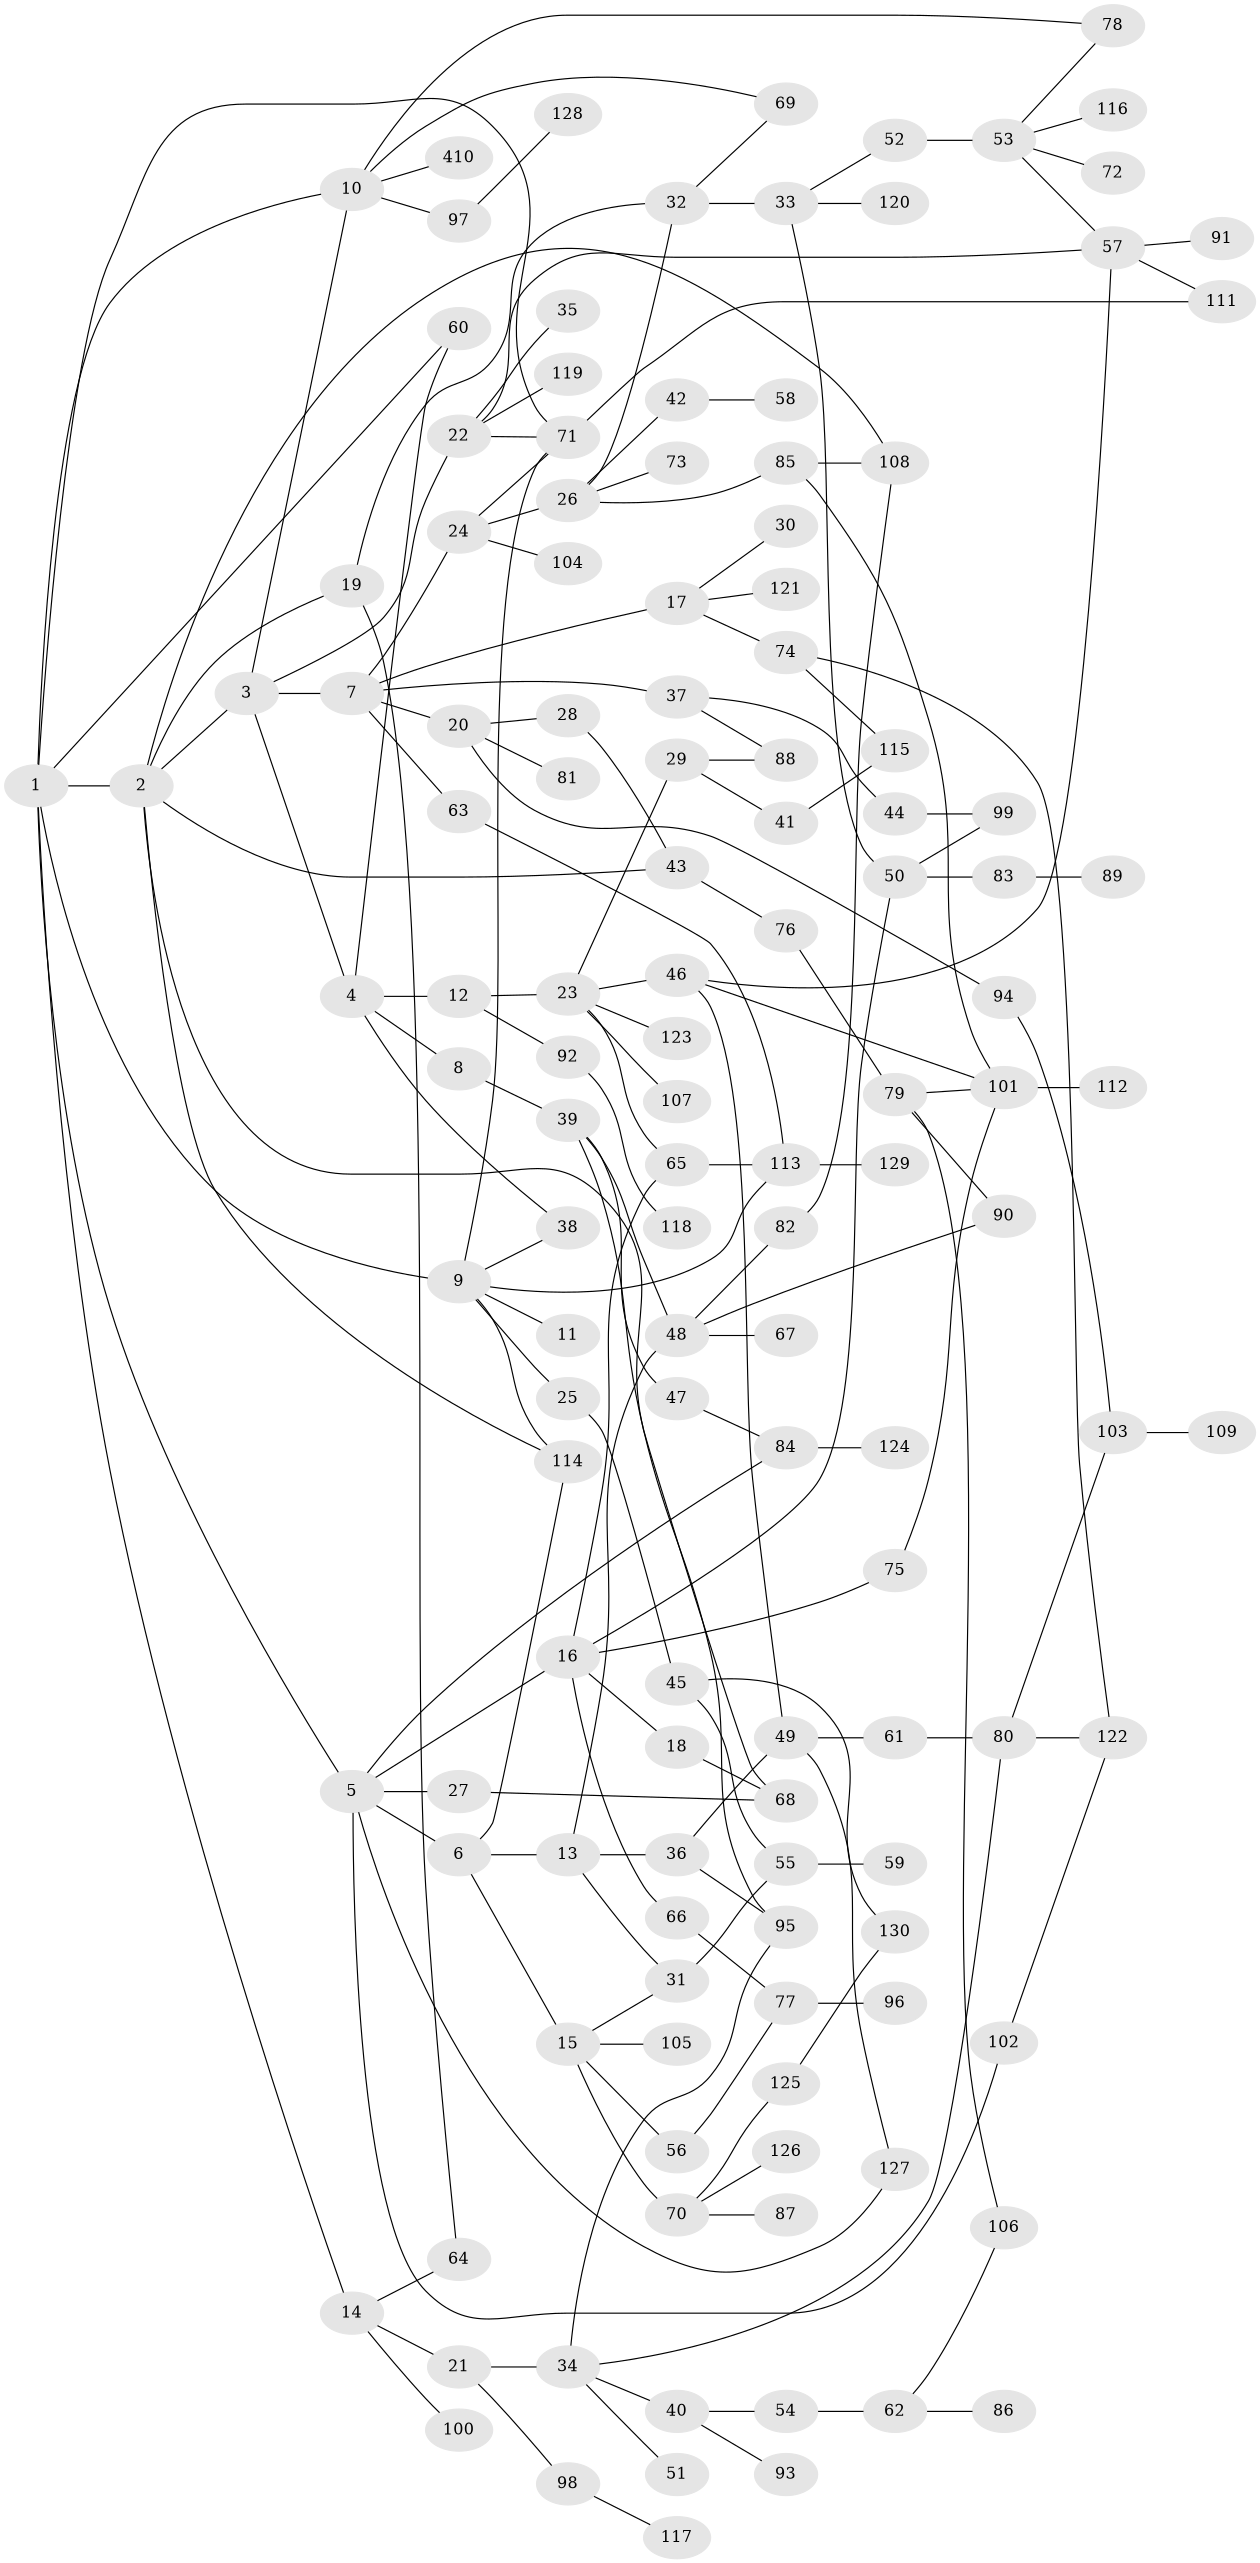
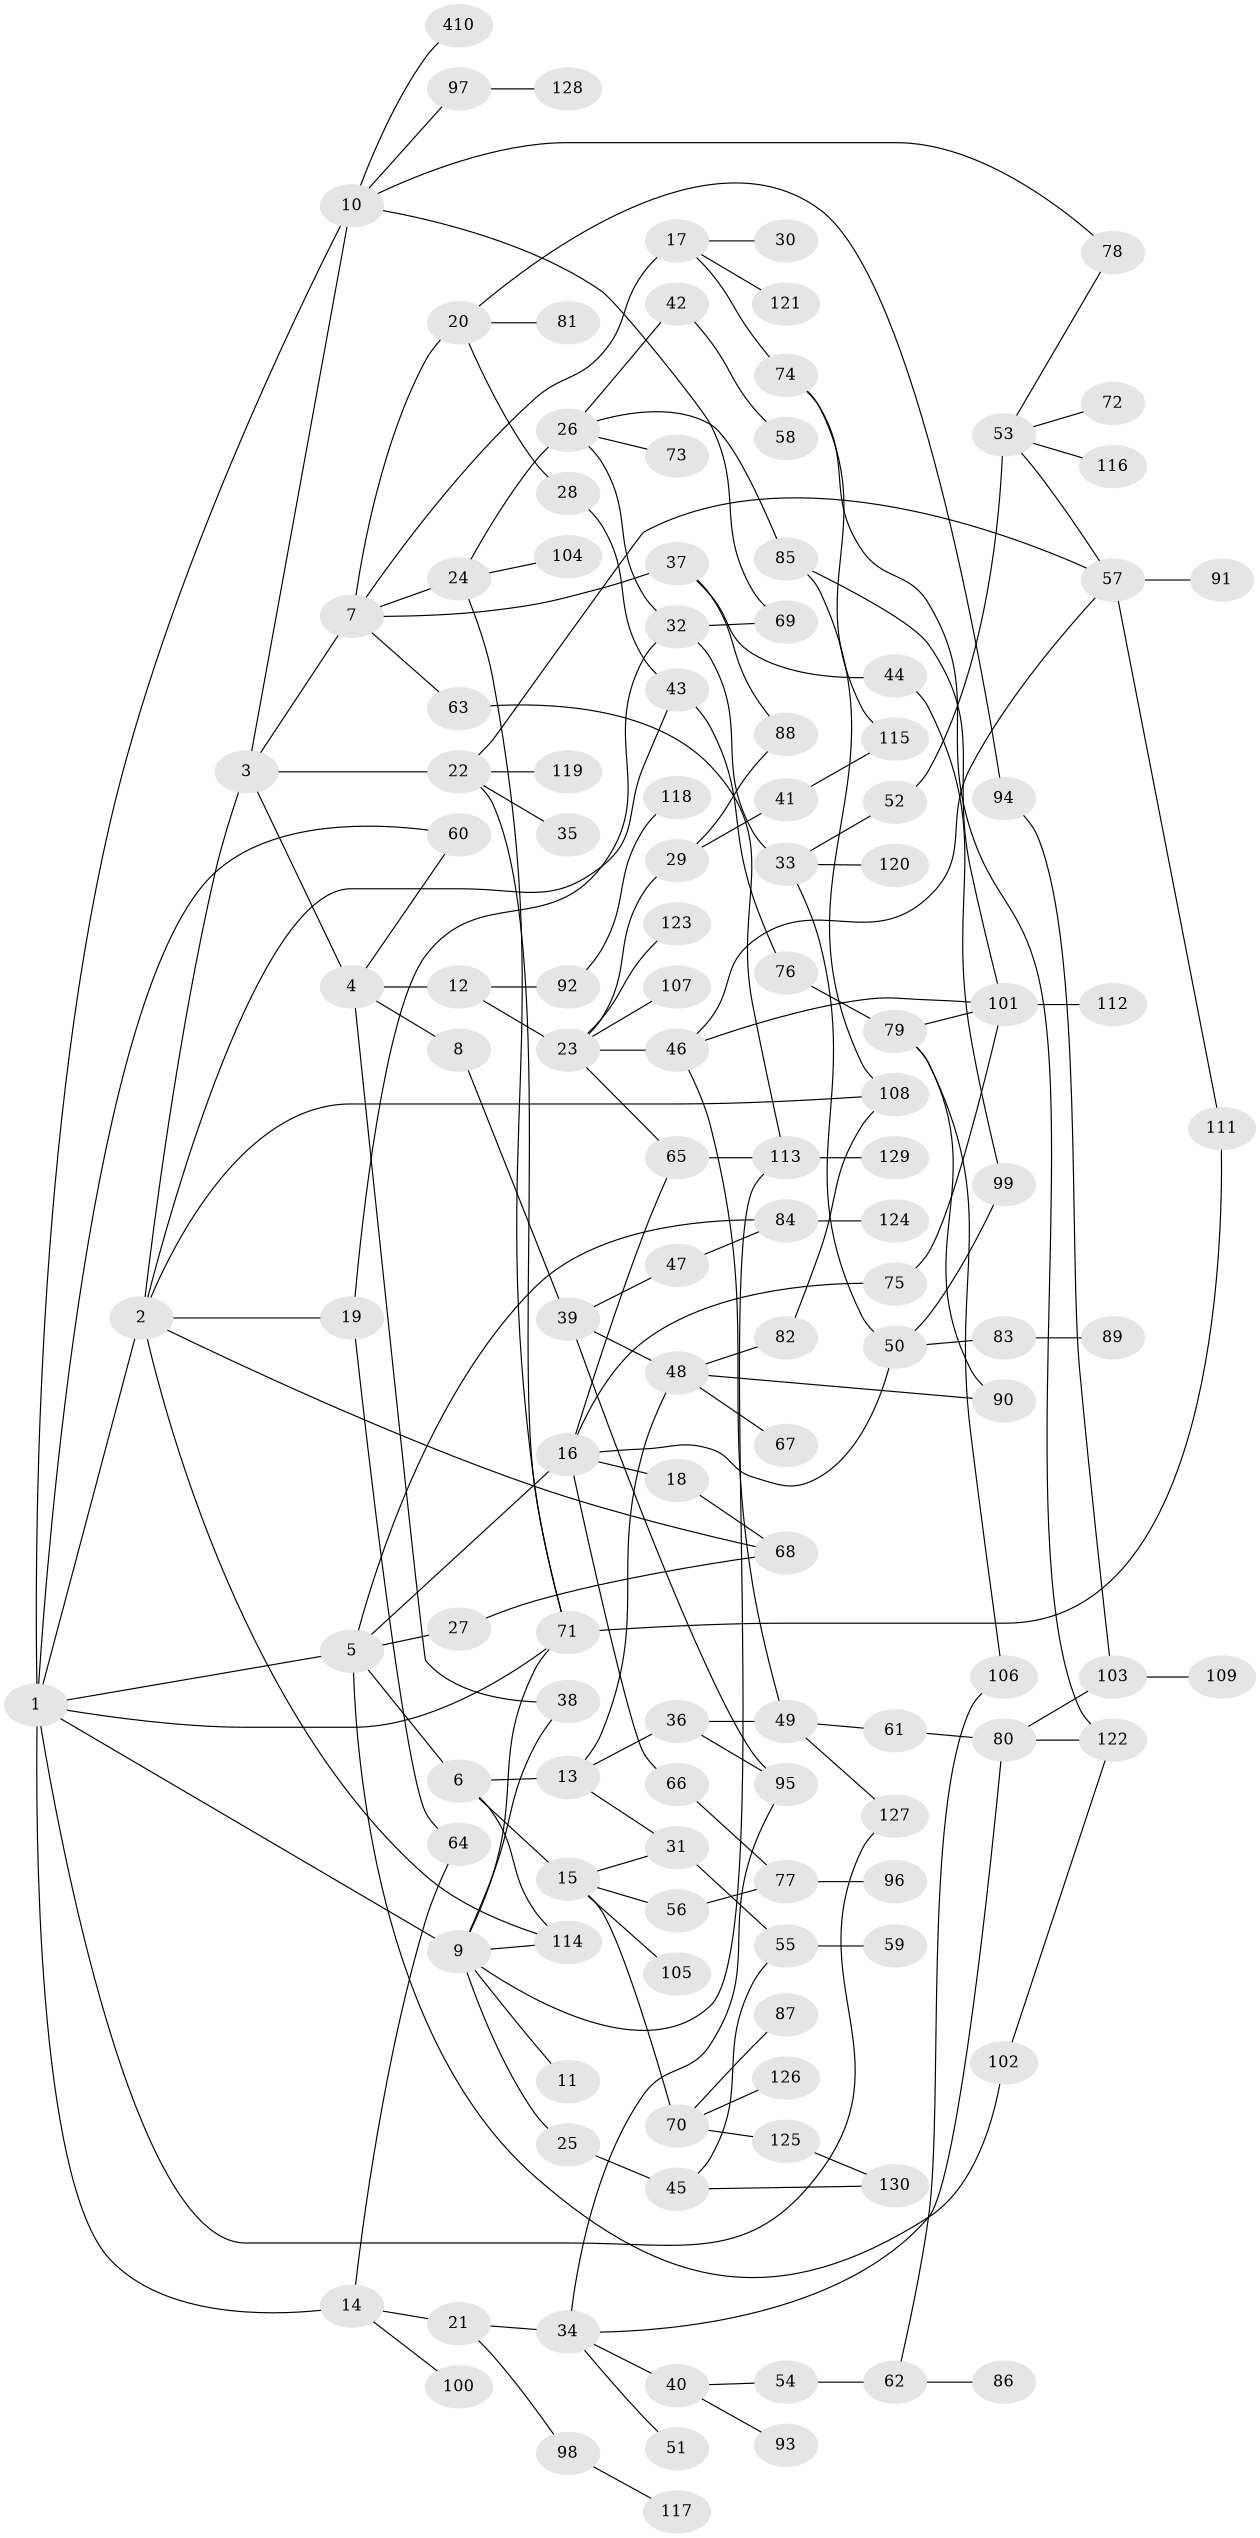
edge "5" -- "127": now "1" -- "127"
